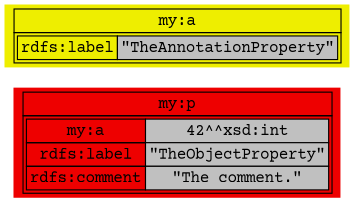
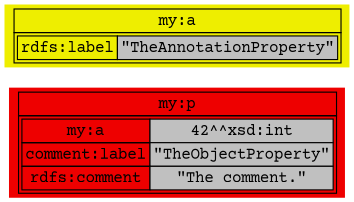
node "my:p": text "rdfs:label" -> "comment:label"
